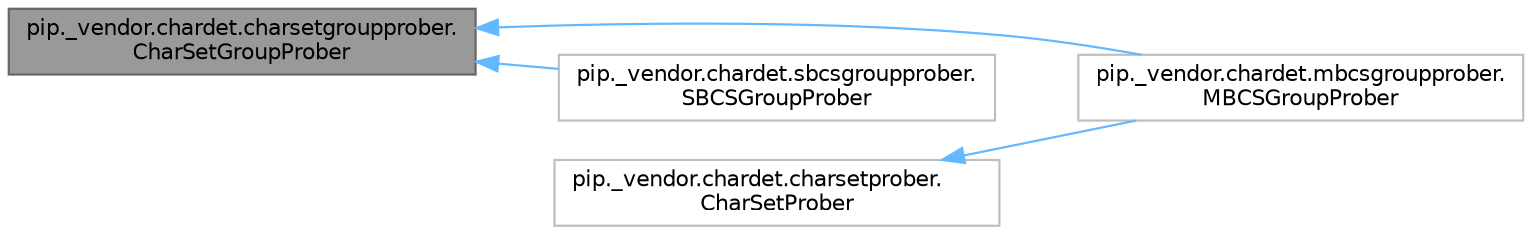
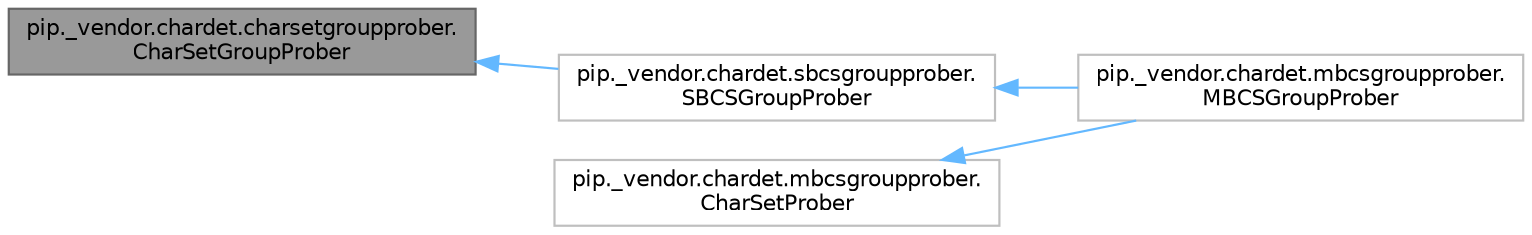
edge "pip._vendor.chardet.mbcsgroupprober. MBCSGroupProber" -> "pip._vendor.chardet.charsetgroupprober. CharSetGroupProber": now "pip._vendor.chardet.mbcsgroupprober. MBCSGroupProber" -> "pip._vendor.chardet.sbcsgroupprober. SBCSGroupProber"
node "pip._vendor.chardet.charsetprober. CharSetProber": label "pip._vendor.chardet.charsetprober. CharSetProber" -> "pip._vendor.chardet.mbcsgroupprober. CharSetProber"
